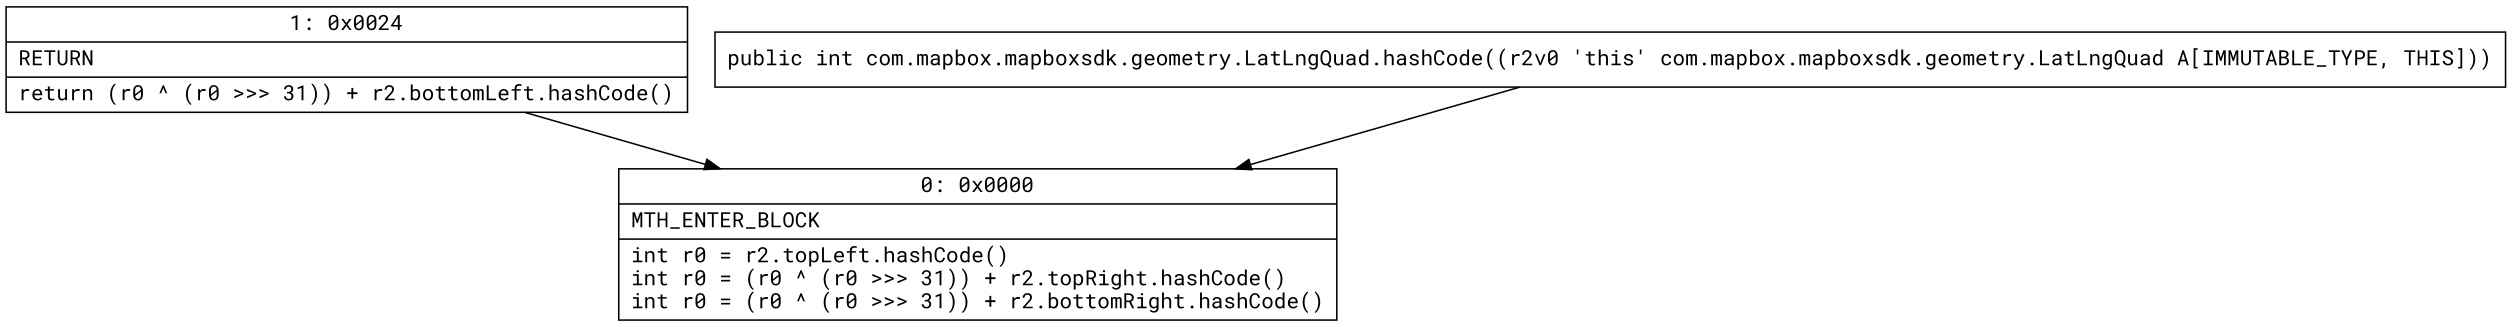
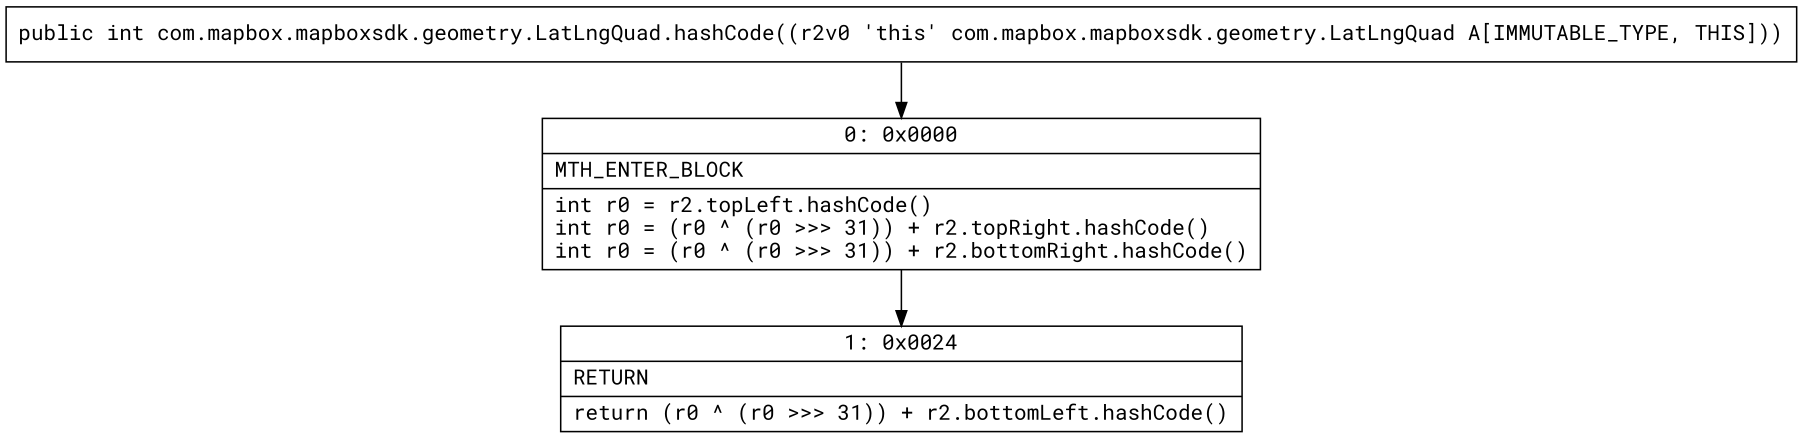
edge "1: 0x0024" -> "0: 0x0000": reversed
